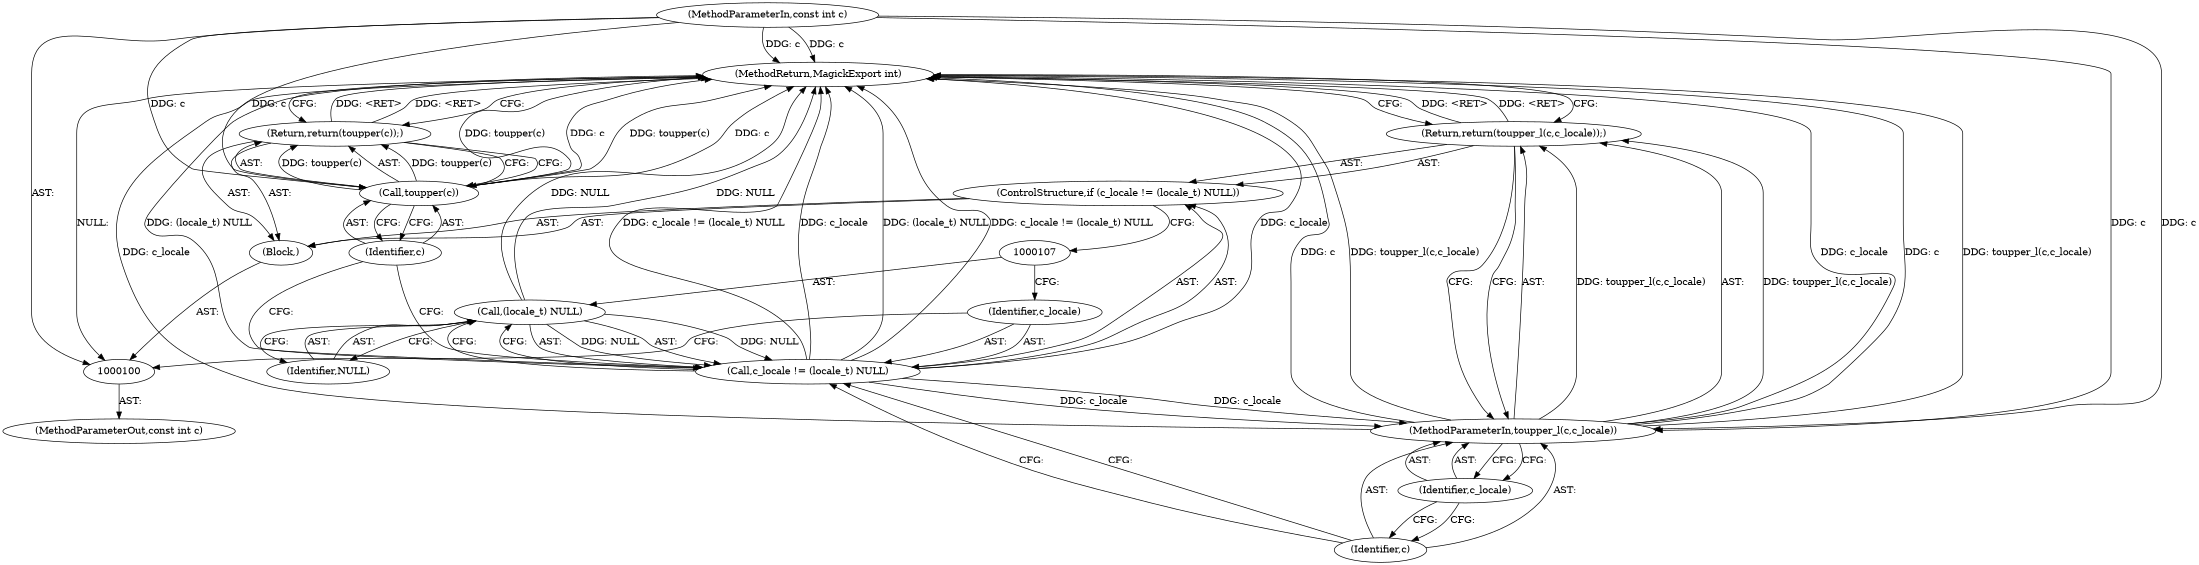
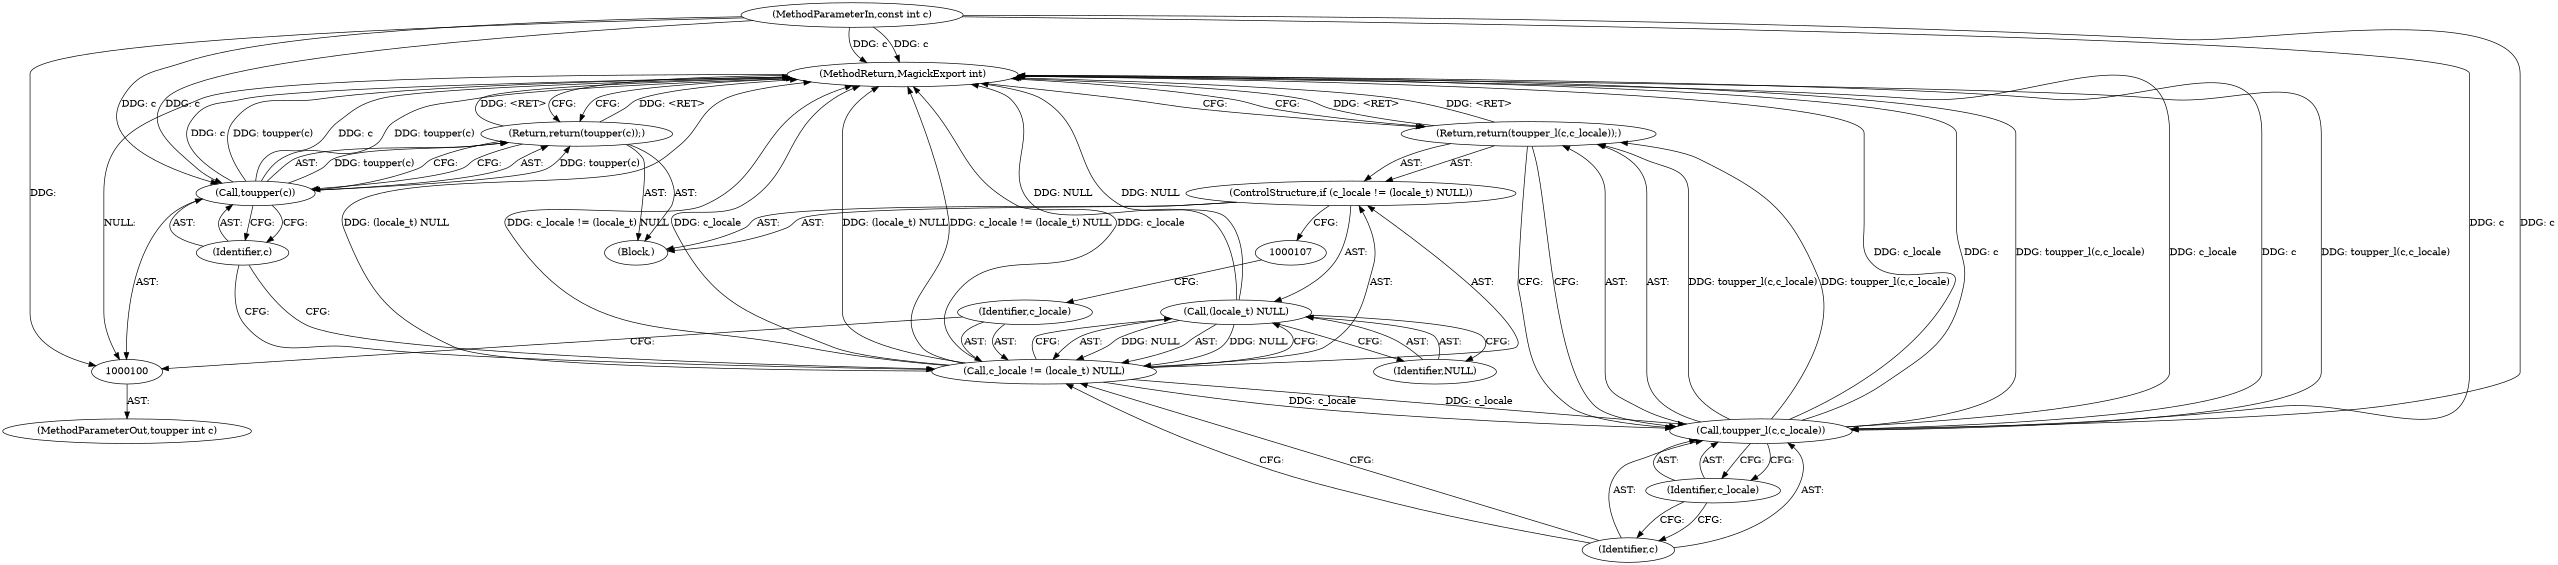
edge "(MethodParameterIn,const int c)" -> "1000100": label "AST: " -> "DDG: "
edge "1000107" -> "(Call,(locale_t) NULL)": now "(ControlStructure,if (c_locale != (locale_t) NULL))" -> "(Call,(locale_t) NULL)"
edge "(Block,)" -> "1000100": now "(Call,toupper(c))" -> "1000100"
node "(MethodParameterOut,const int c)": label "(MethodParameterOut,const int c)" -> "(MethodParameterOut,toupper int c)"
node "(MethodParameterIn,toupper_l(c,c_locale))": label "(MethodParameterIn,toupper_l(c,c_locale))" -> "(Call,toupper_l(c,c_locale))"
